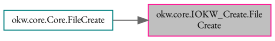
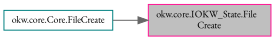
node "okw.core.IOKW_Create.File Create": label "okw.core.IOKW_Create.File Create" -> "okw.core.IOKW_State.File Create"
